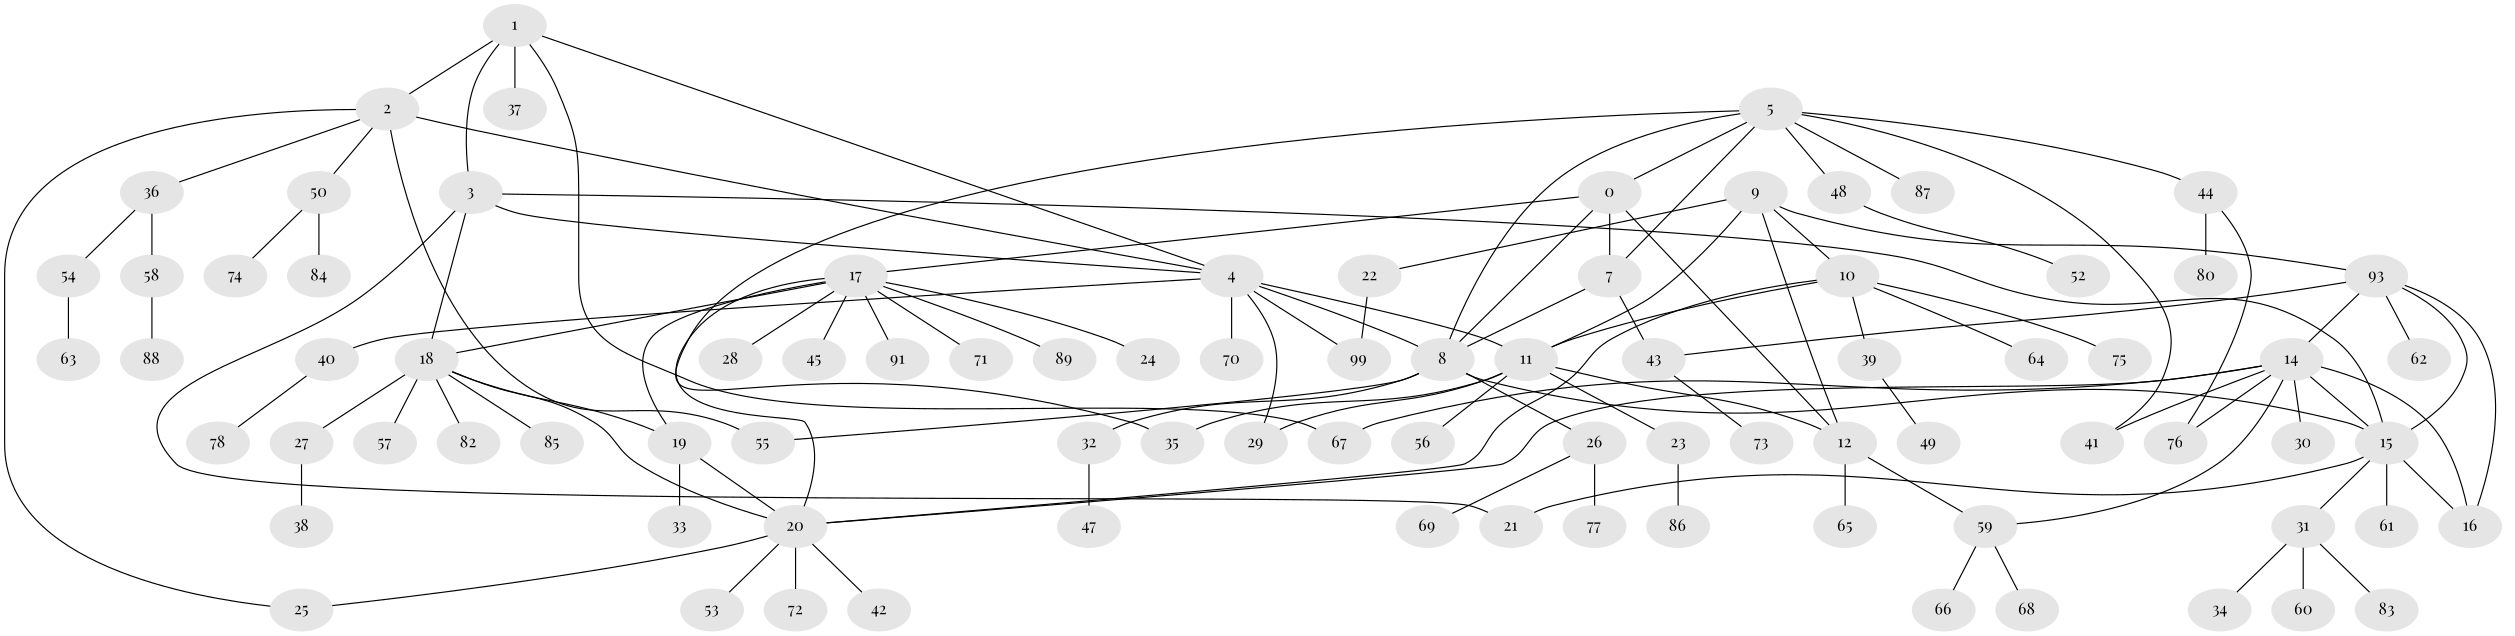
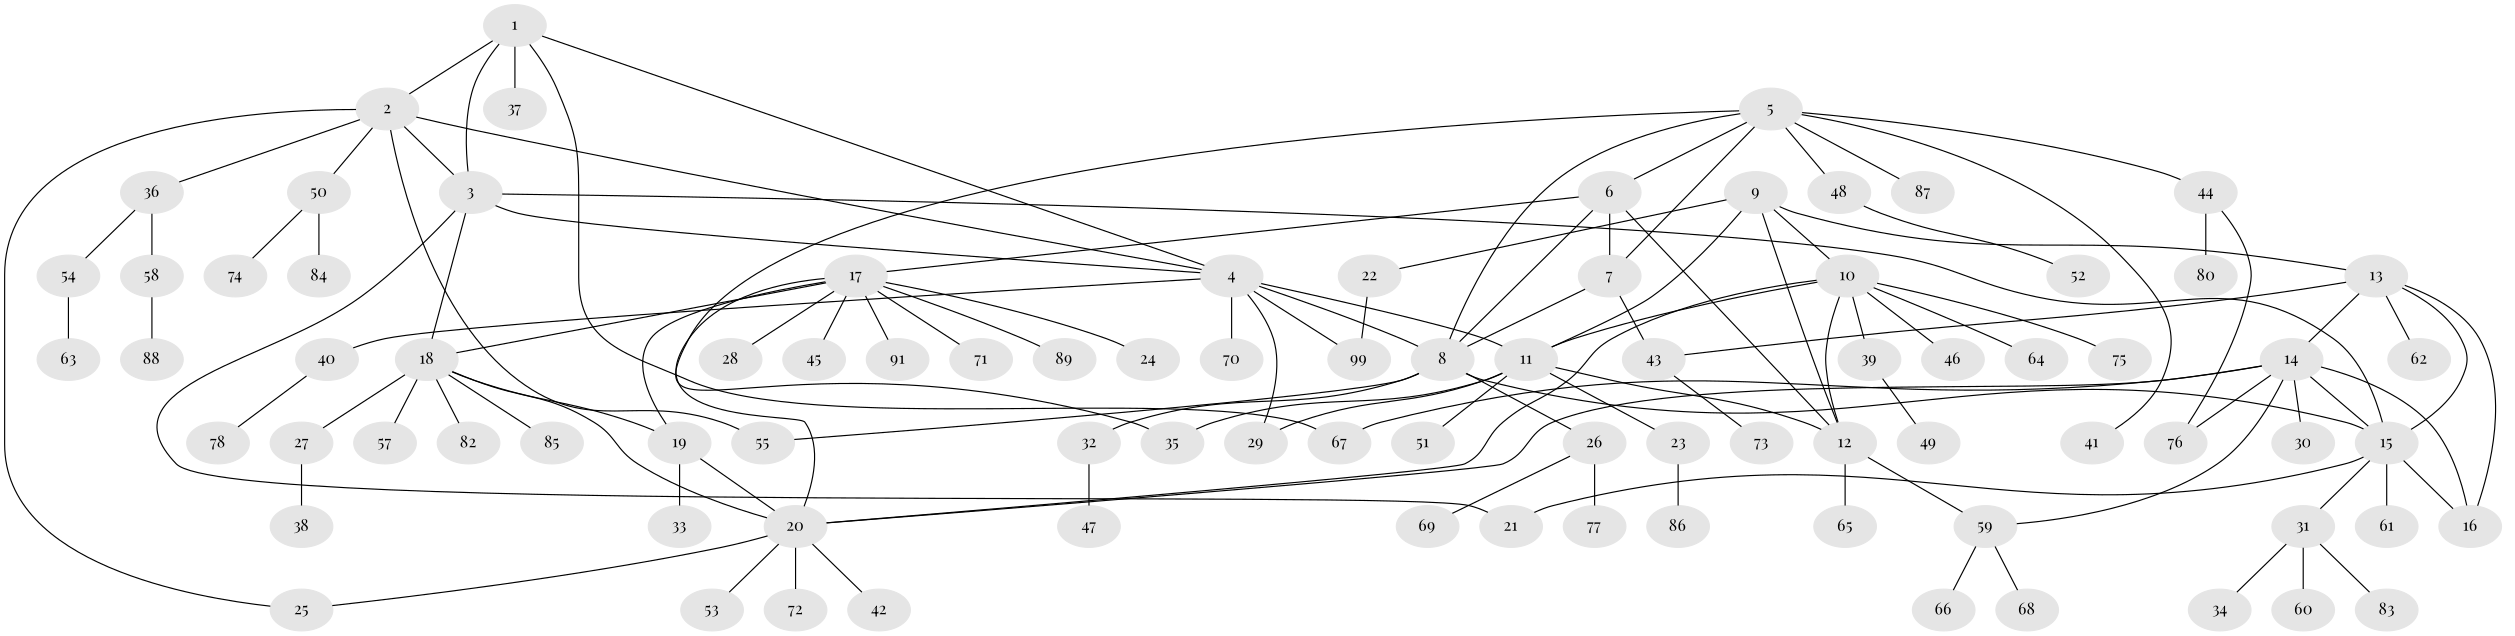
edge "2" -- "3": added
node "0": label "0" -> "6"
node "93": label "93" -> "13"
edge "10" -- "12": added
node "46": added
edge "14" -- "41": removed
node "56": label "56" -> "51"
